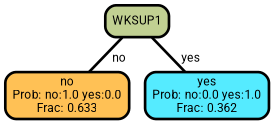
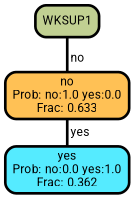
edge "WKSUP1" -- "yes Prob: no:0.0 yes:1.0 Frac: 0.362": now "no Prob: no:1.0 yes:0.0 Frac: 0.633" -- "yes Prob: no:0.0 yes:1.0 Frac: 0.362"
